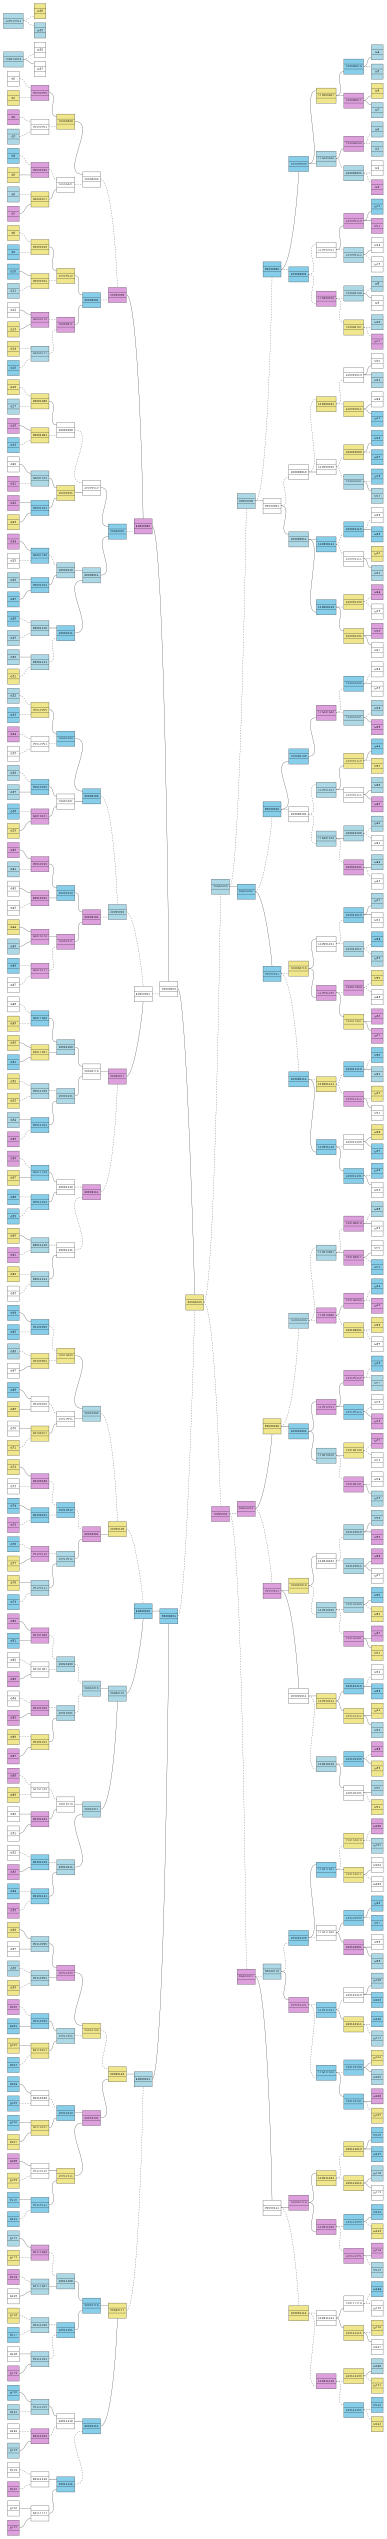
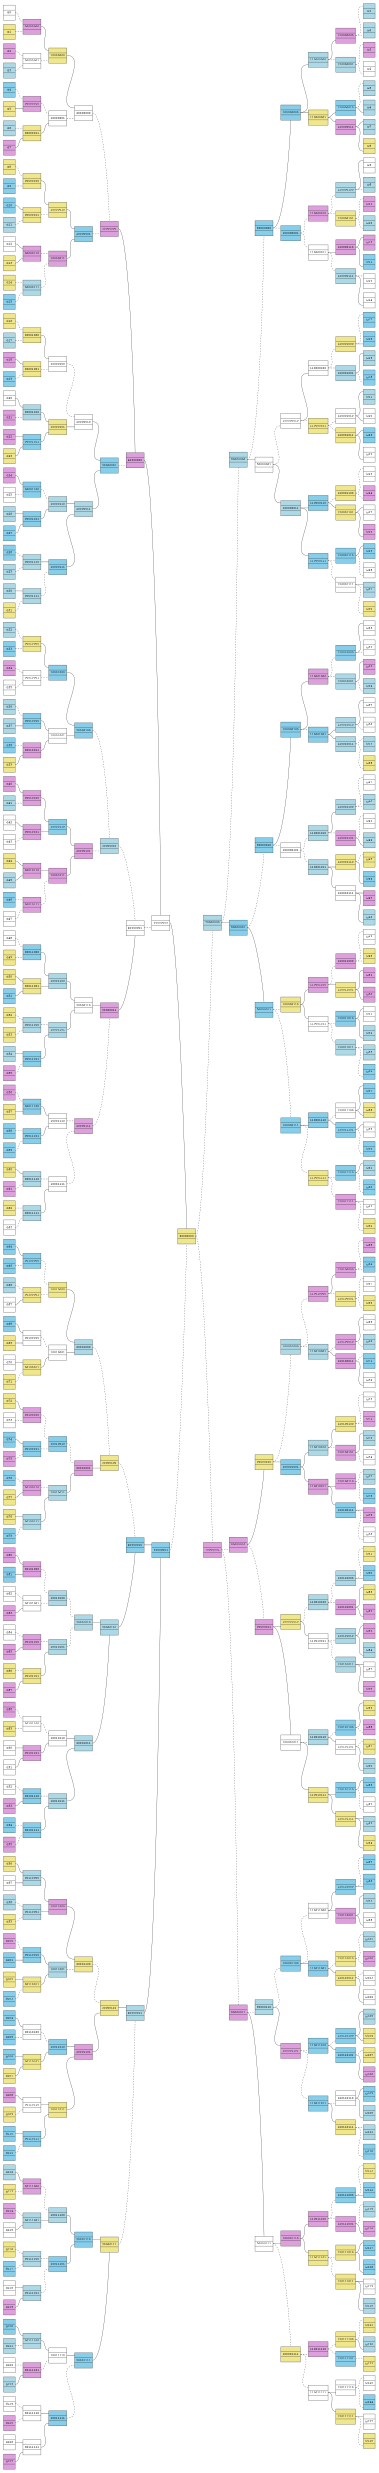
node "110001001": added
node "ω122": removed
